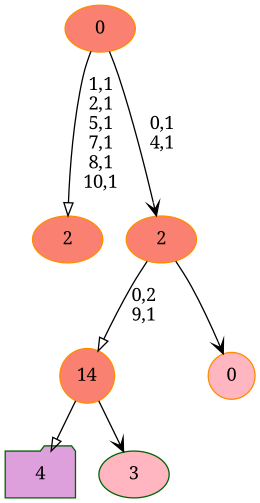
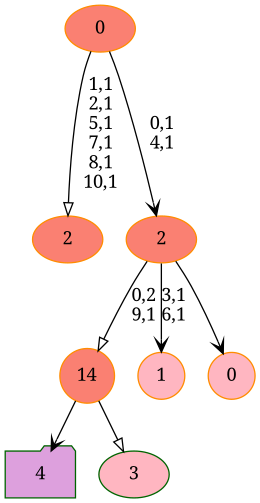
node "1": added
edge "14" -> "4": arrowhead onormal -> vee
edge "14" -> "3": arrowhead vee -> onormal
